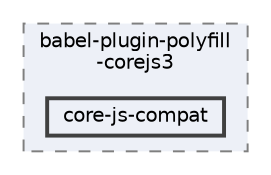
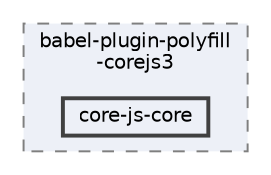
node "core-js-compat": label "core-js-compat" -> "core-js-core"
